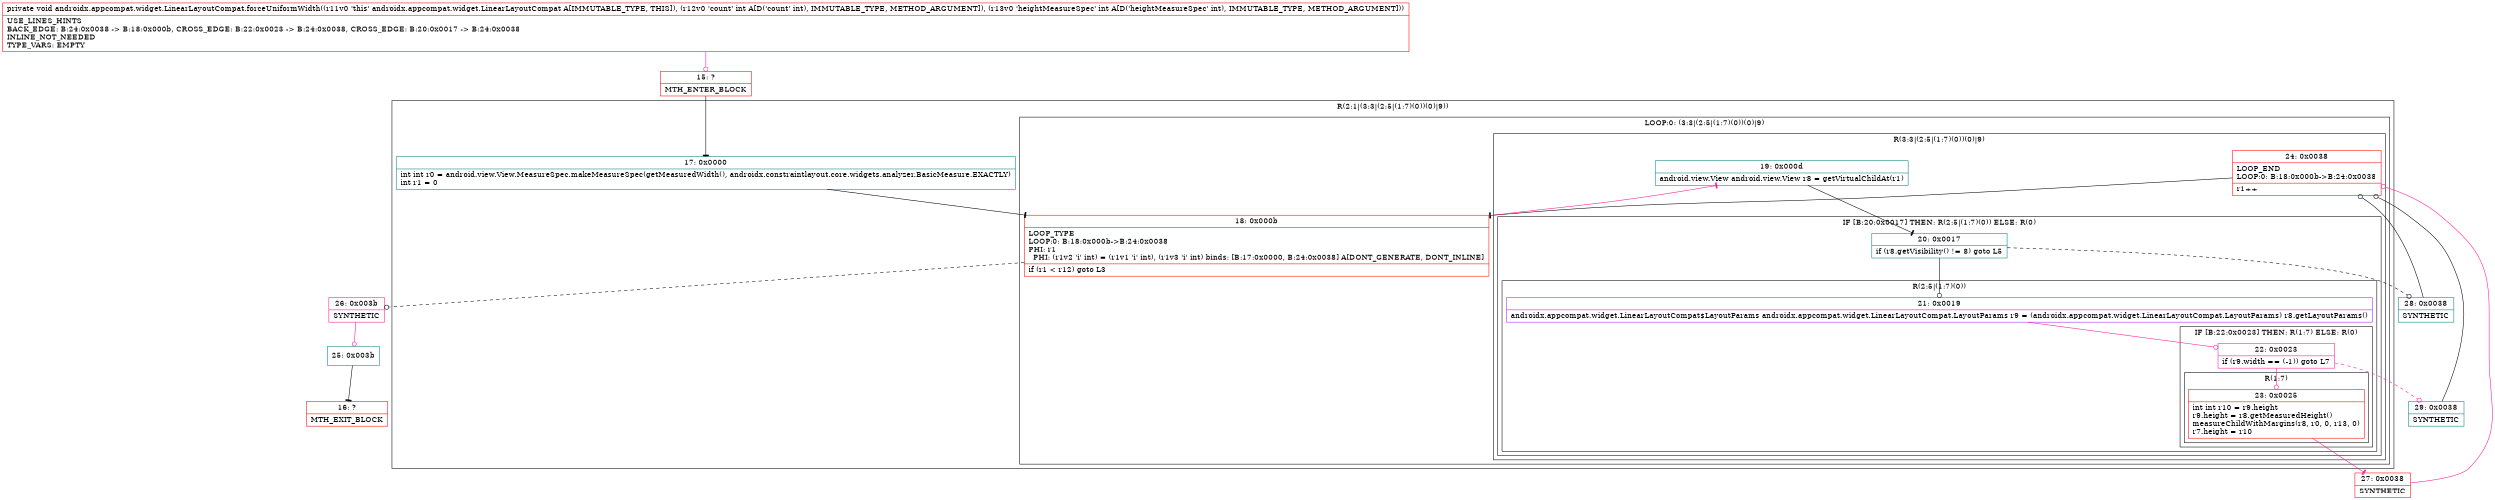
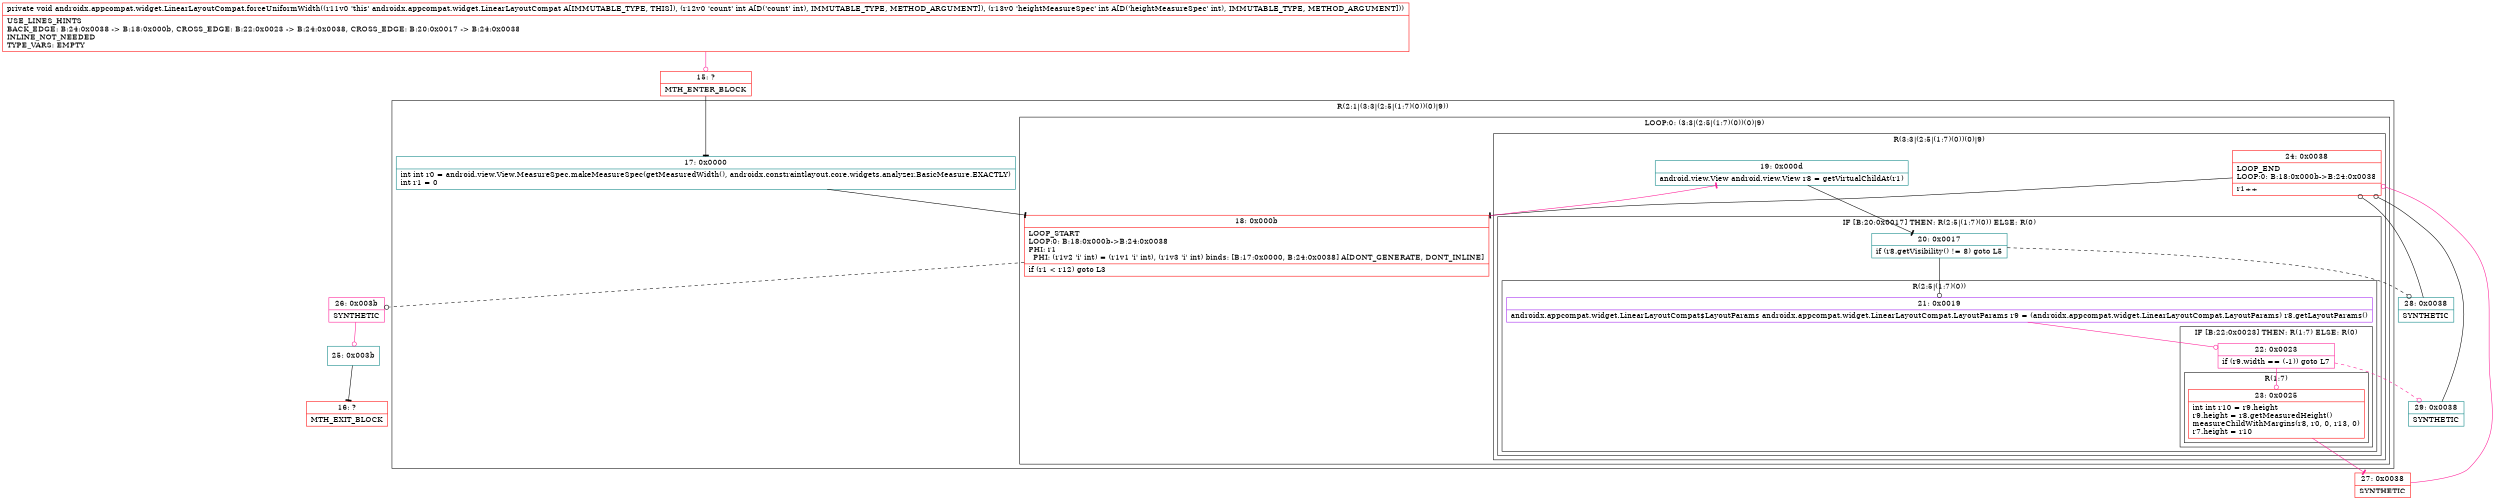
node "18: 0x000b": text "LOOP_TYPE" -> "LOOP_START"
